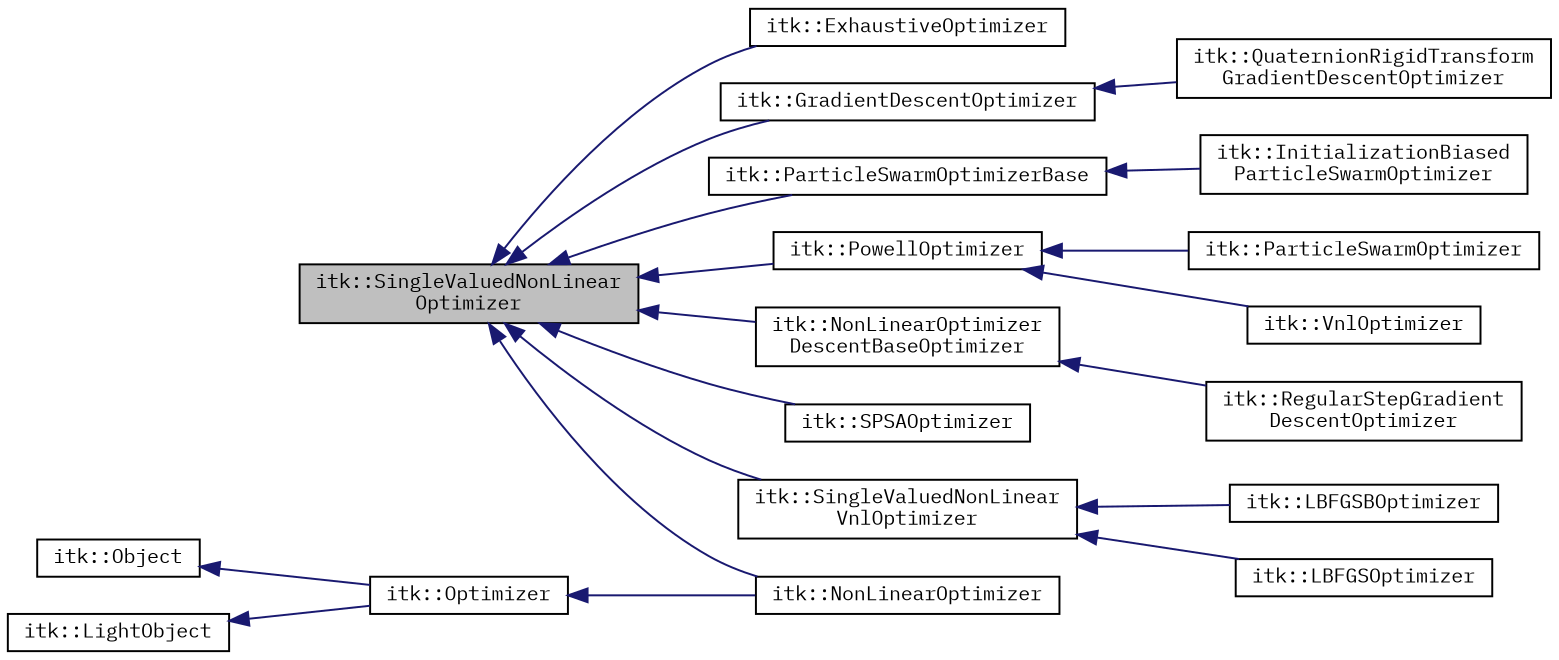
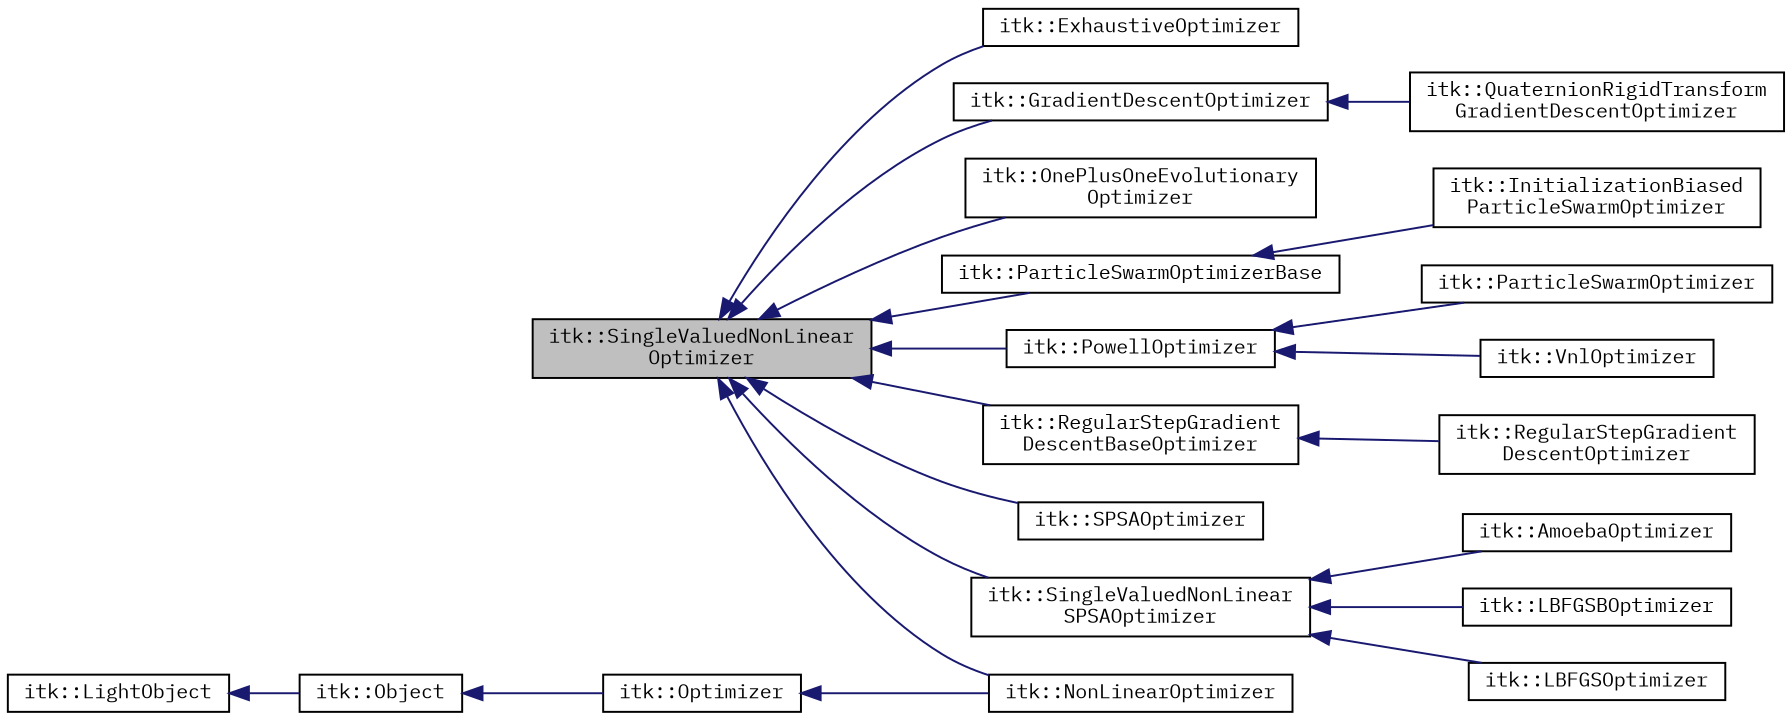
node "itk::OnePlusOneEvolutionary Optimizer": added
node "itk::NonLinearOptimizer DescentBaseOptimizer": label "itk::NonLinearOptimizer DescentBaseOptimizer" -> "itk::RegularStepGradient DescentBaseOptimizer"
node "itk::SingleValuedNonLinear VnlOptimizer": label "itk::SingleValuedNonLinear VnlOptimizer" -> "itk::SingleValuedNonLinear SPSAOptimizer"
node "itk::AmoebaOptimizer": added
edge "itk::Optimizer" -> "itk::LightObject": now "itk::Object" -> "itk::LightObject"
